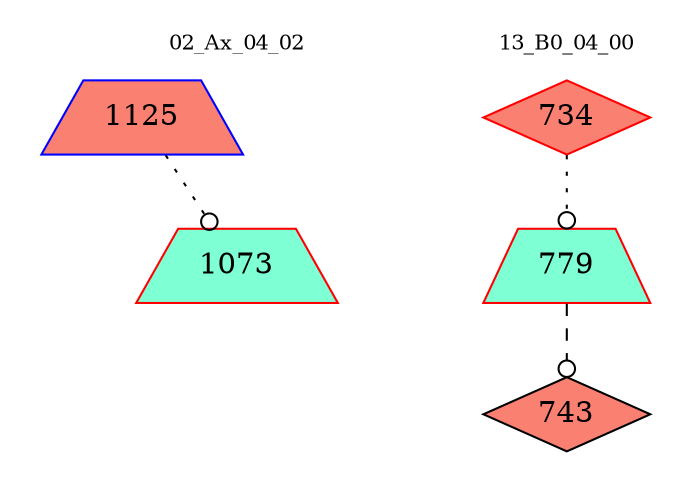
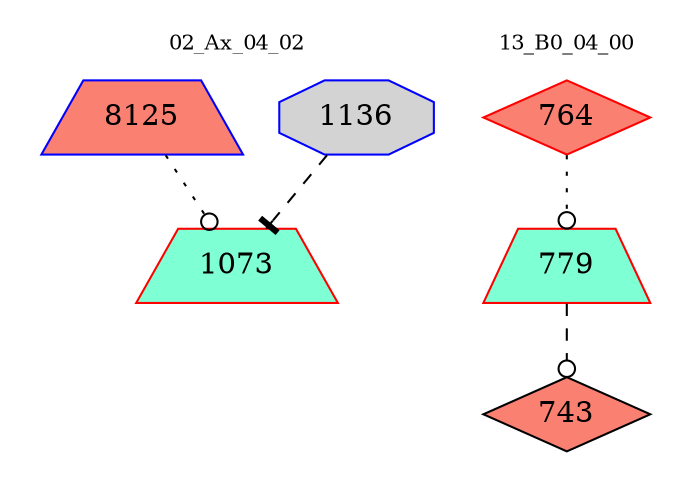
node "1125": label "1125" -> "8125"
node "1136": added
node "734": label "734" -> "764"
